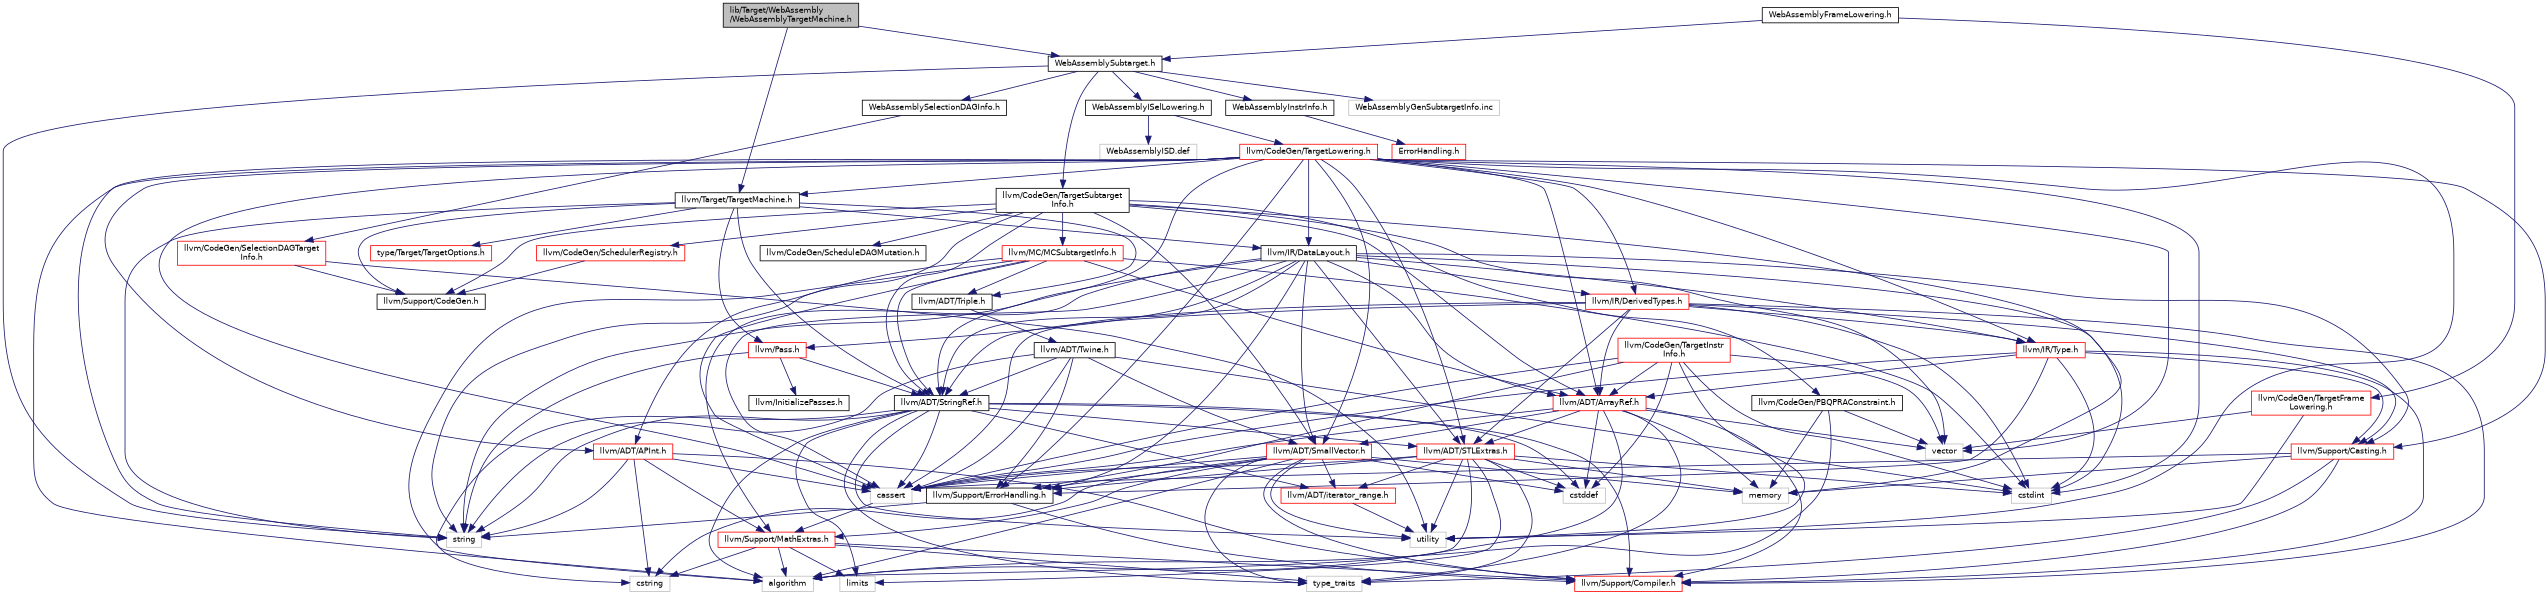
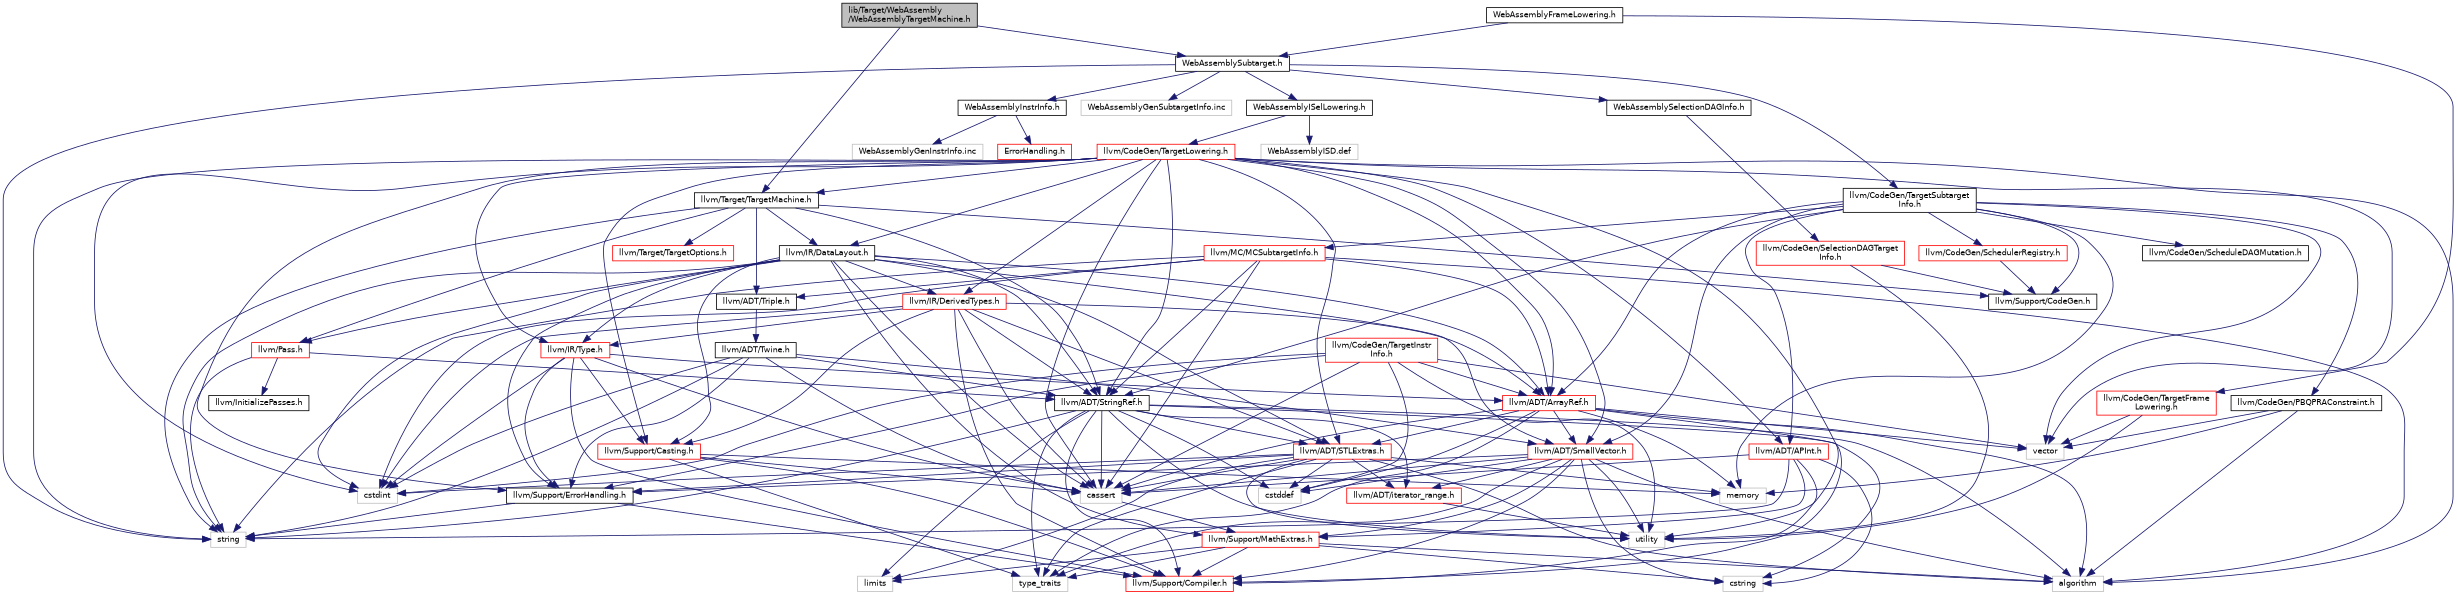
node "WebAssemblyGenInstrInfo.inc": added
node "type/Target/TargetOptions.h": label "type/Target/TargetOptions.h" -> "llvm/Target/TargetOptions.h"
edge "llvm/ADT/SmallVector.h" -> "memory": removed
